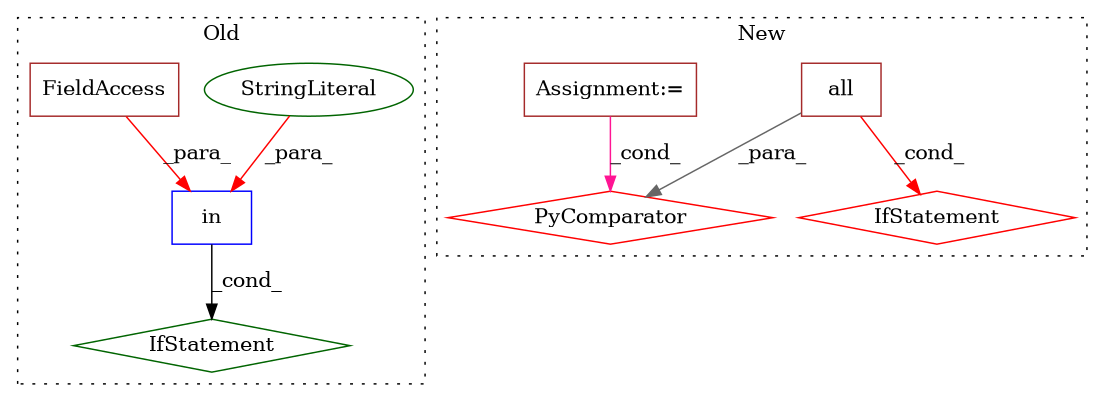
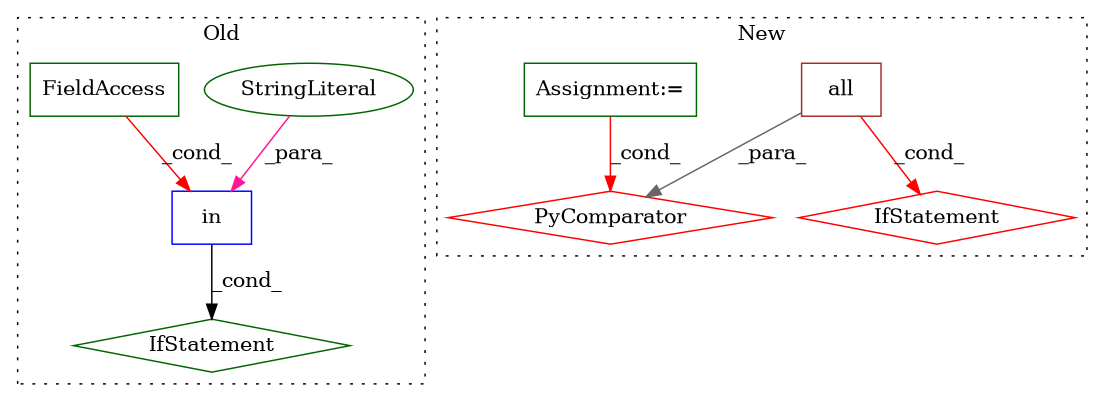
node "FieldAccess": color brown -> darkgreen
node "Assignment:=": color brown -> darkgreen
edge "Assignment:=" -> "PyComparator": color deeppink -> red
edge "StringLiteral" -> "in": color red -> deeppink
edge "FieldAccess" -> "in": label "_para_" -> "_cond_"
